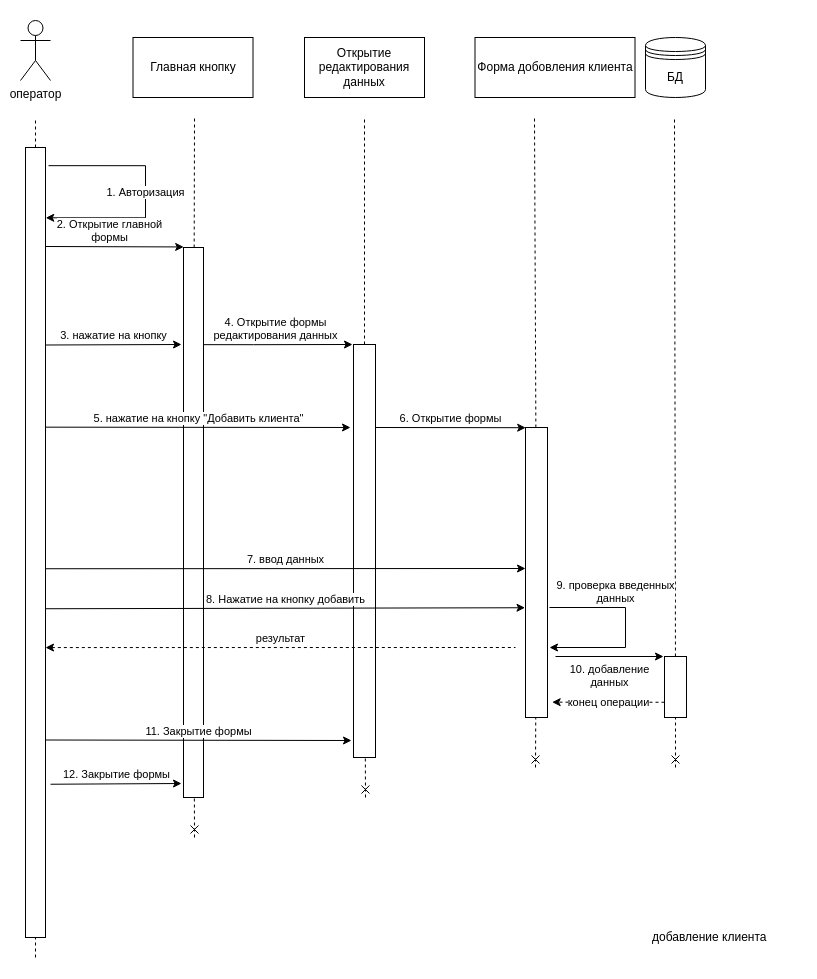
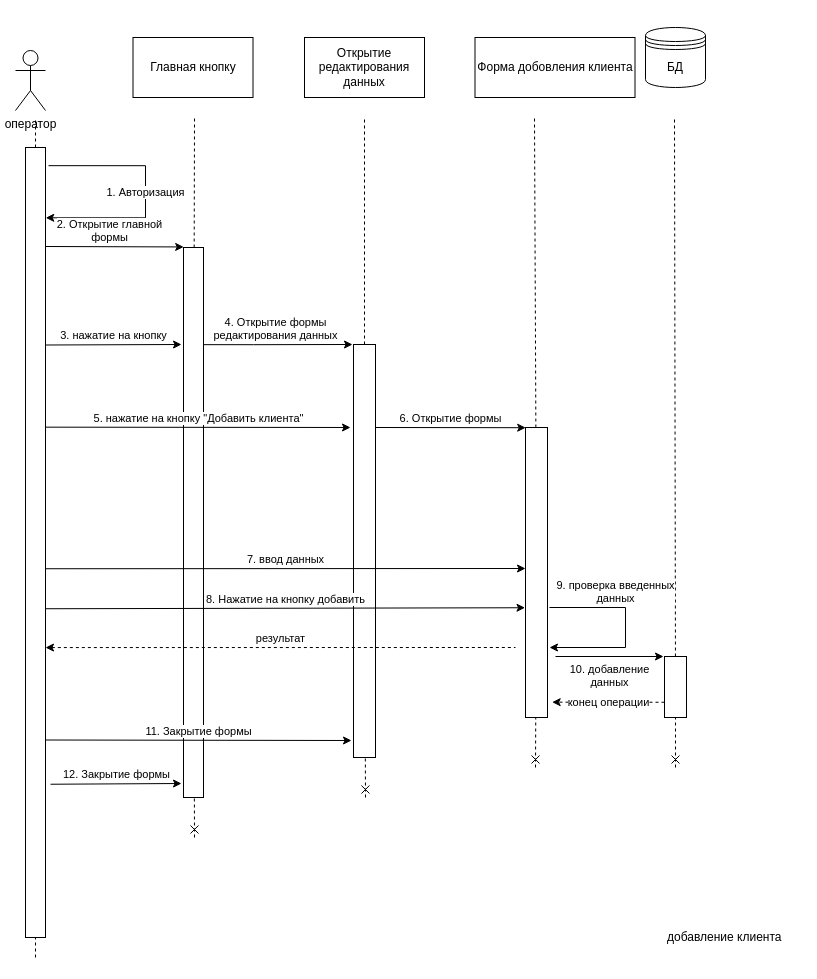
node "оператор": moved (36, 51) -> (31, 81)
node "БД": moved (676, 68) -> (676, 58)
node "добавление клиента": moved (716, 938) -> (731, 938)
